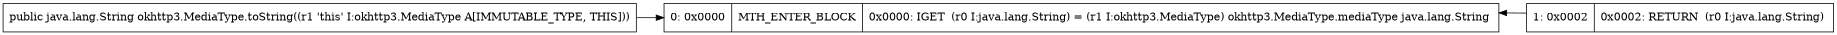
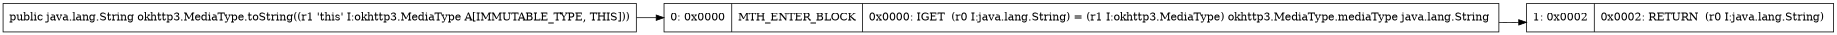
edge "1: 0x0002" -> "0: 0x0000": reversed
